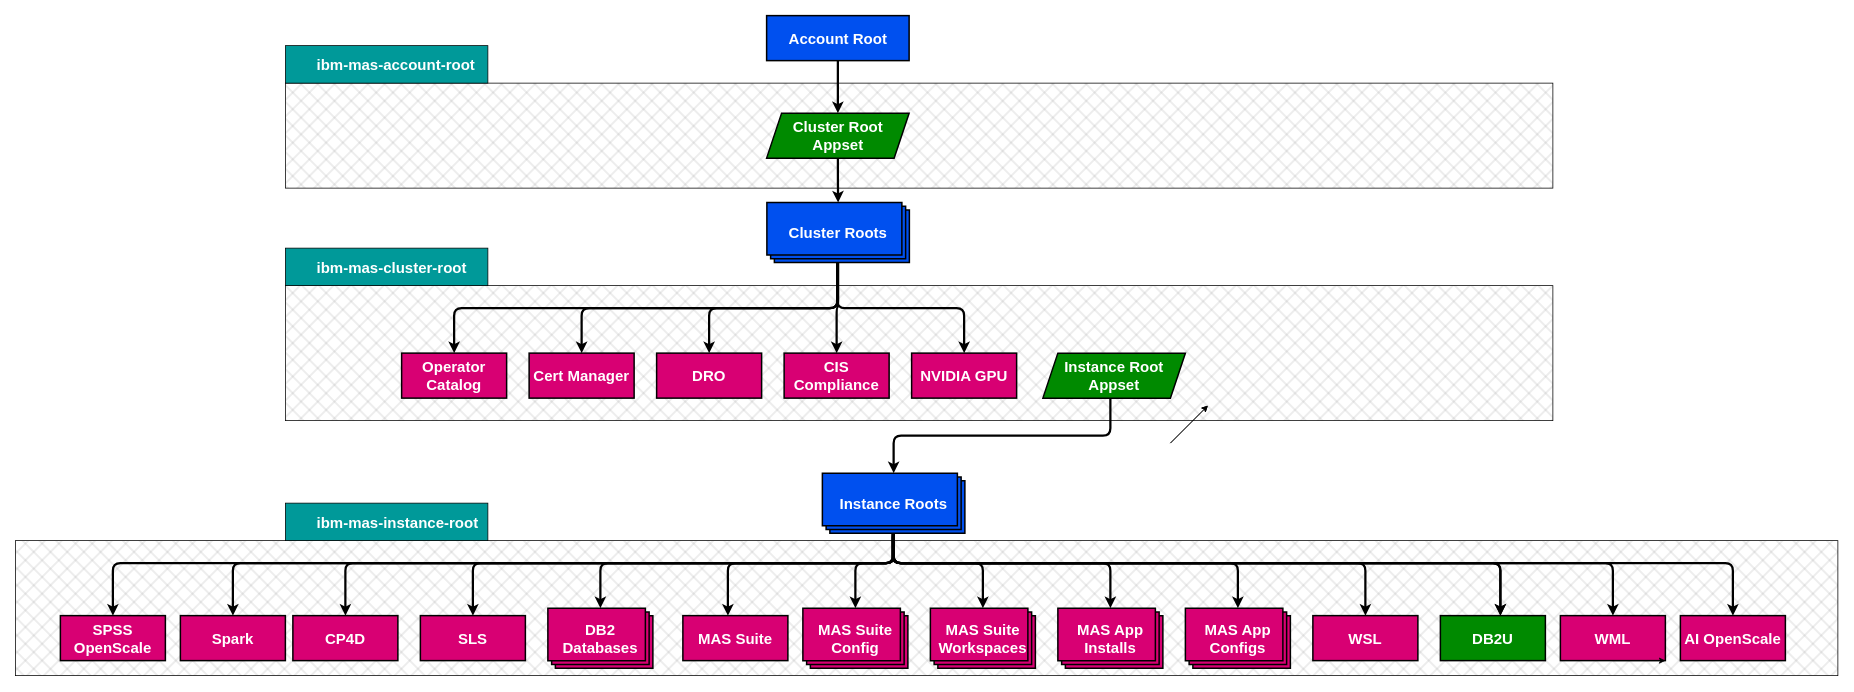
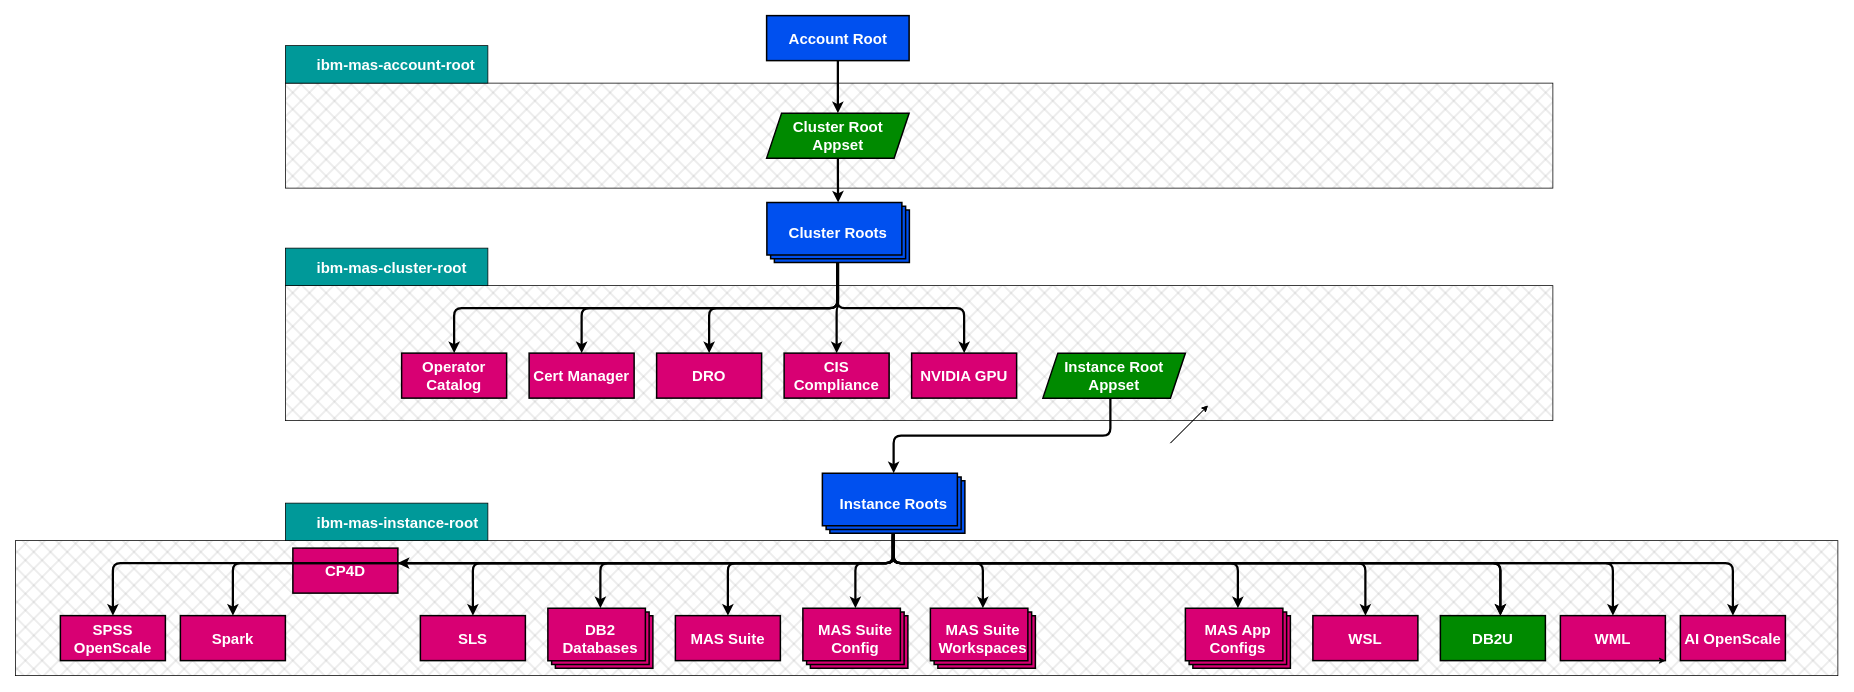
edge "Instance Roots" -> "MAS App Installs": removed
node "CP4D": moved (345, 638) -> (345, 570)
node "MAS Suite": moved (735, 638) -> (728, 638)
node "MAS App Installs": removed
